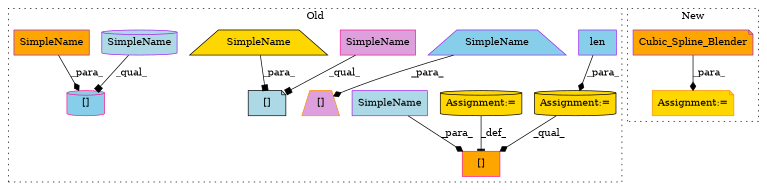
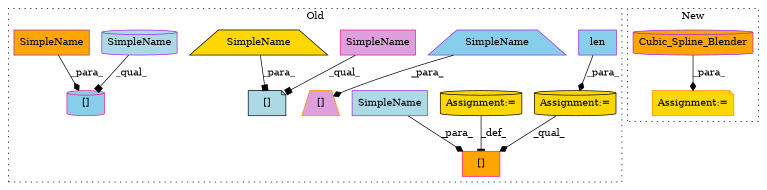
node "Cubic_Spline_Blender": shape note -> cylinder
